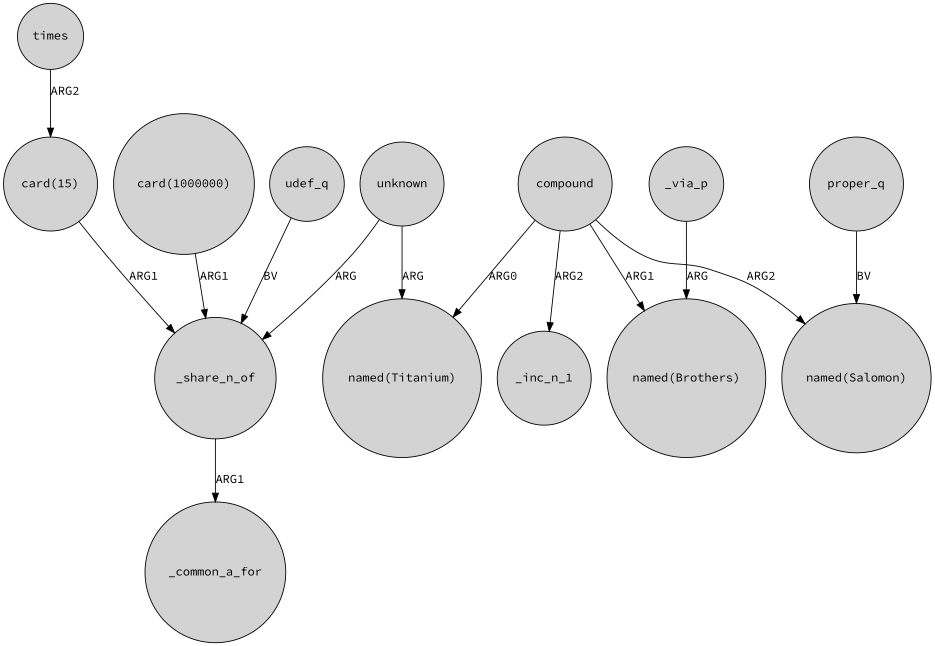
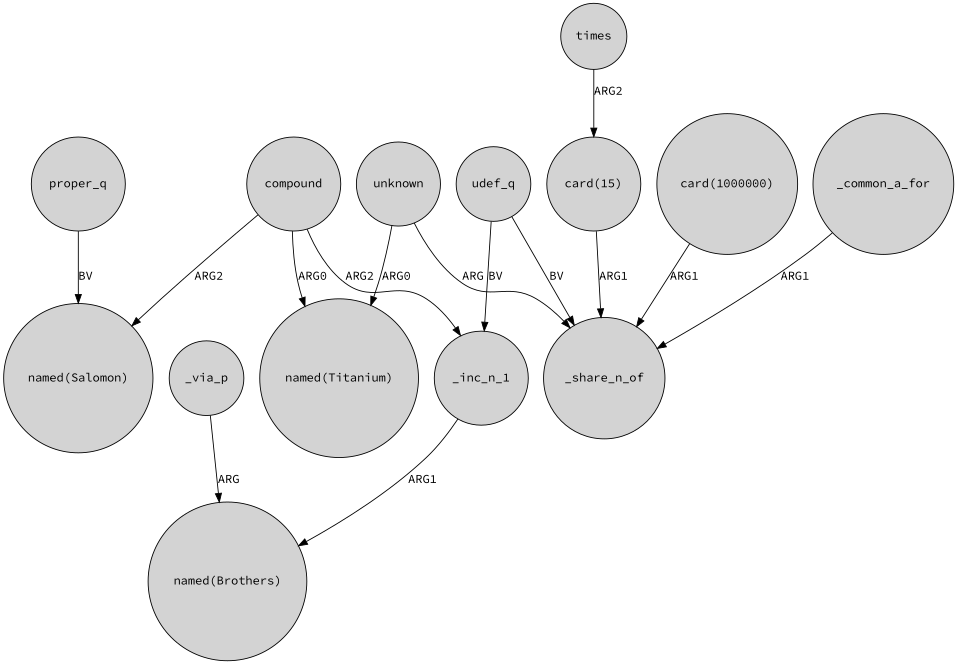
edge "compound" -> "named(Brothers)": now "_inc_n_1" -> "named(Brothers)"
edge "udef_q" -> "_inc_n_1": added, label "BV"
edge "unknown" -> "named(Titanium)": label "ARG" -> "ARG0"
edge "_share_n_of" -> "_common_a_for": reversed
